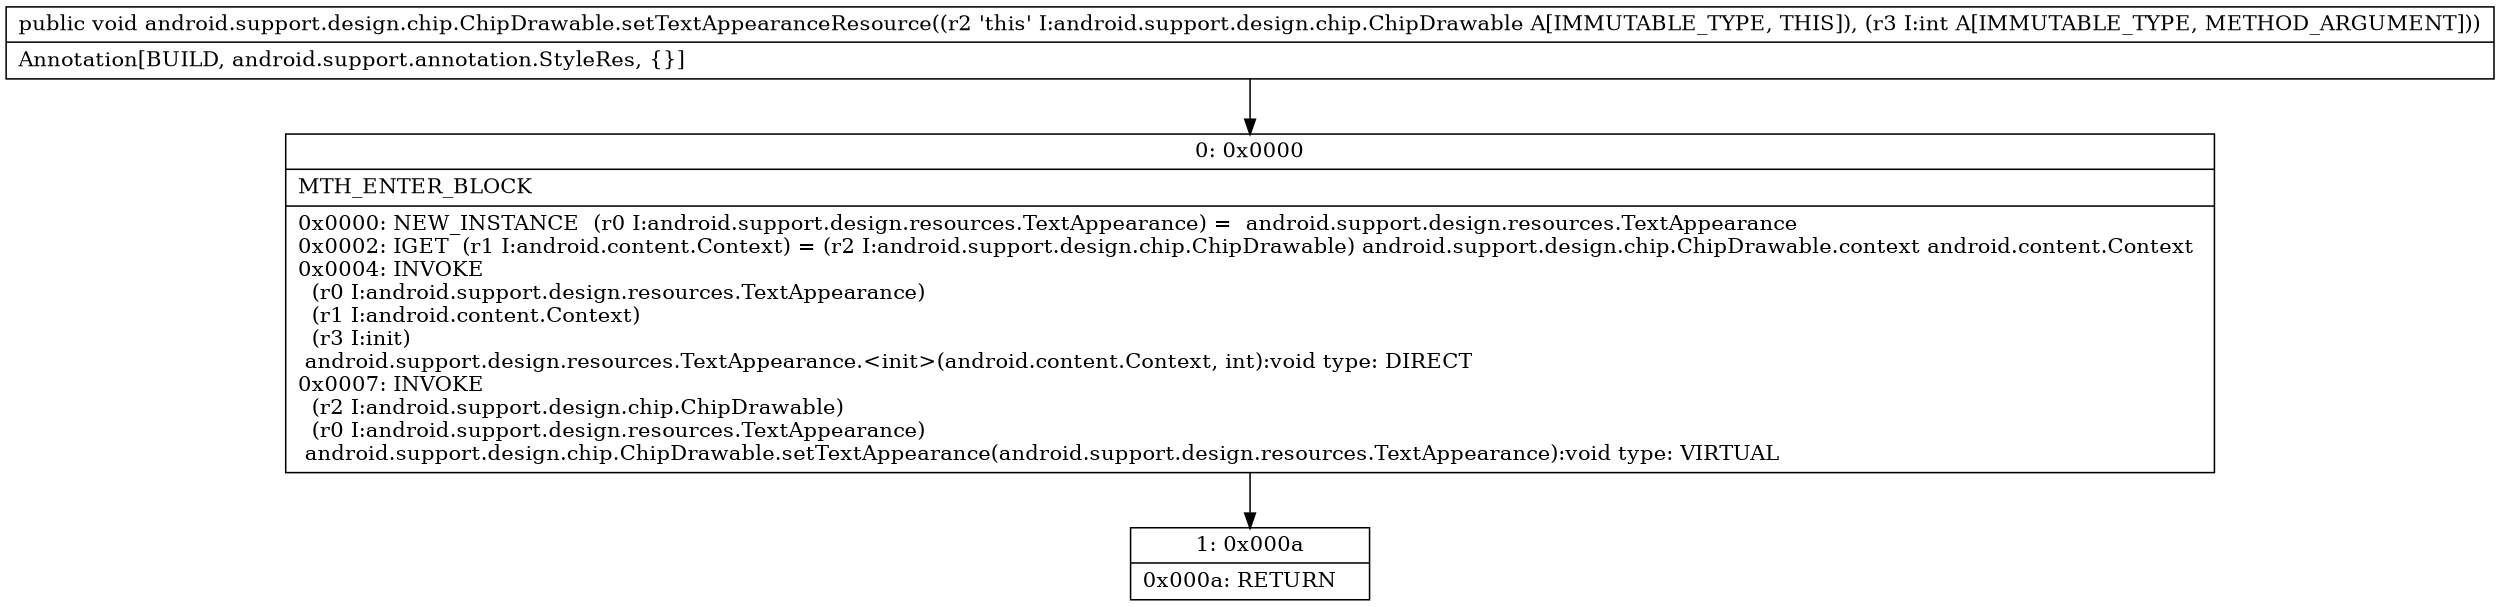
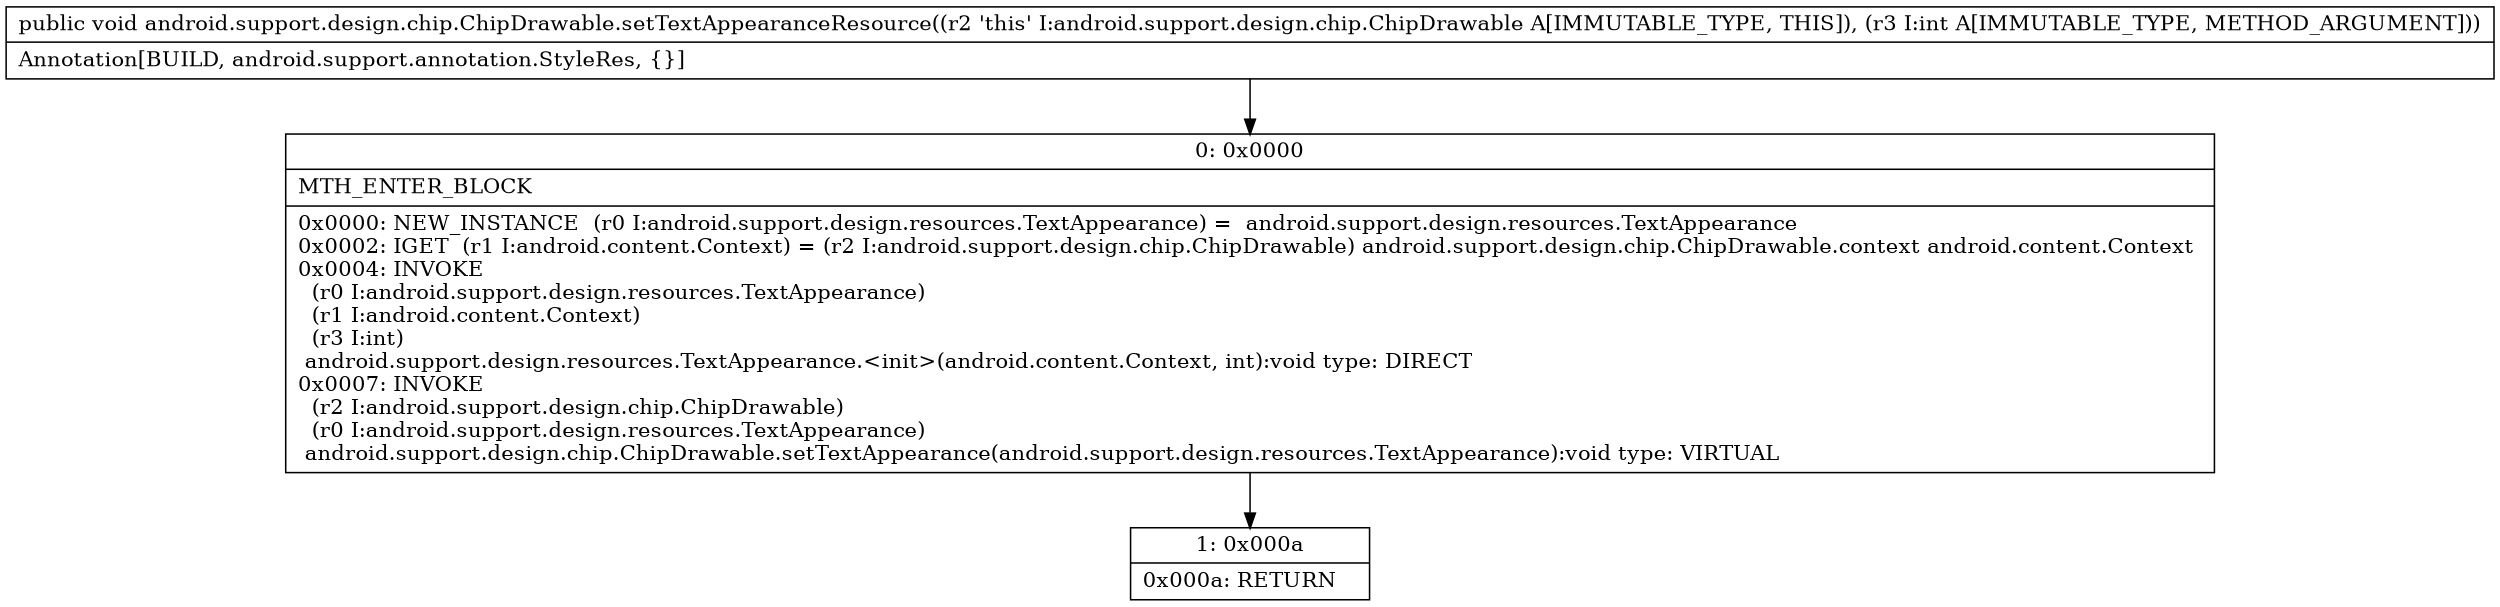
node "0: 0x0000": text "(r3 I:init)" -> "(r3 I:int)"
